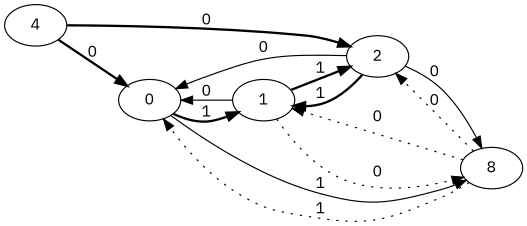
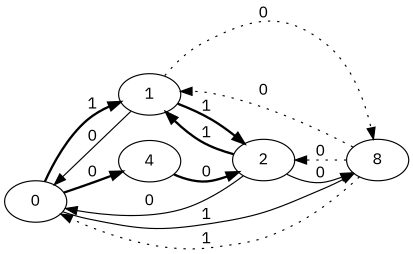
edge "4" -> "0": reversed
